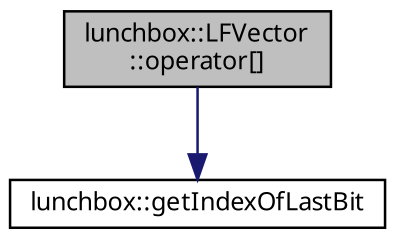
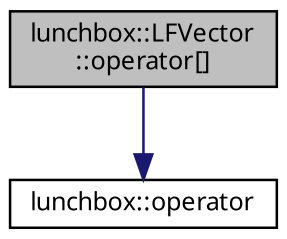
node "lunchbox::getIndexOfLastBit": label "lunchbox::getIndexOfLastBit" -> "lunchbox::operator"
